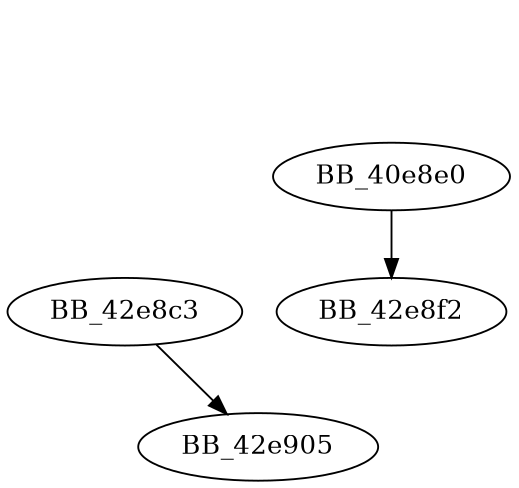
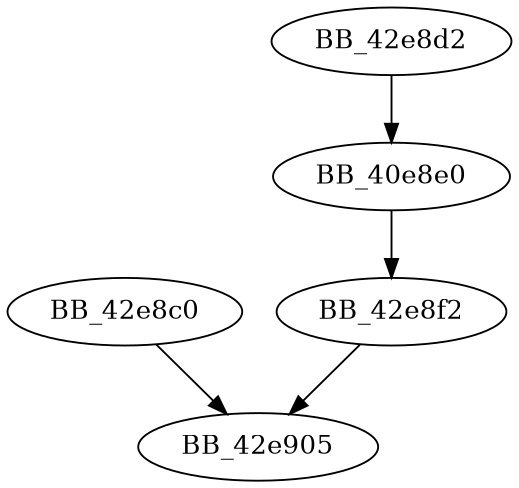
node "BB_42e8d2": added
node "BB_42e8c3": label "BB_42e8c3" -> "BB_42e8c0"
edge "BB_42e8f2" -> "BB_42e905": added
